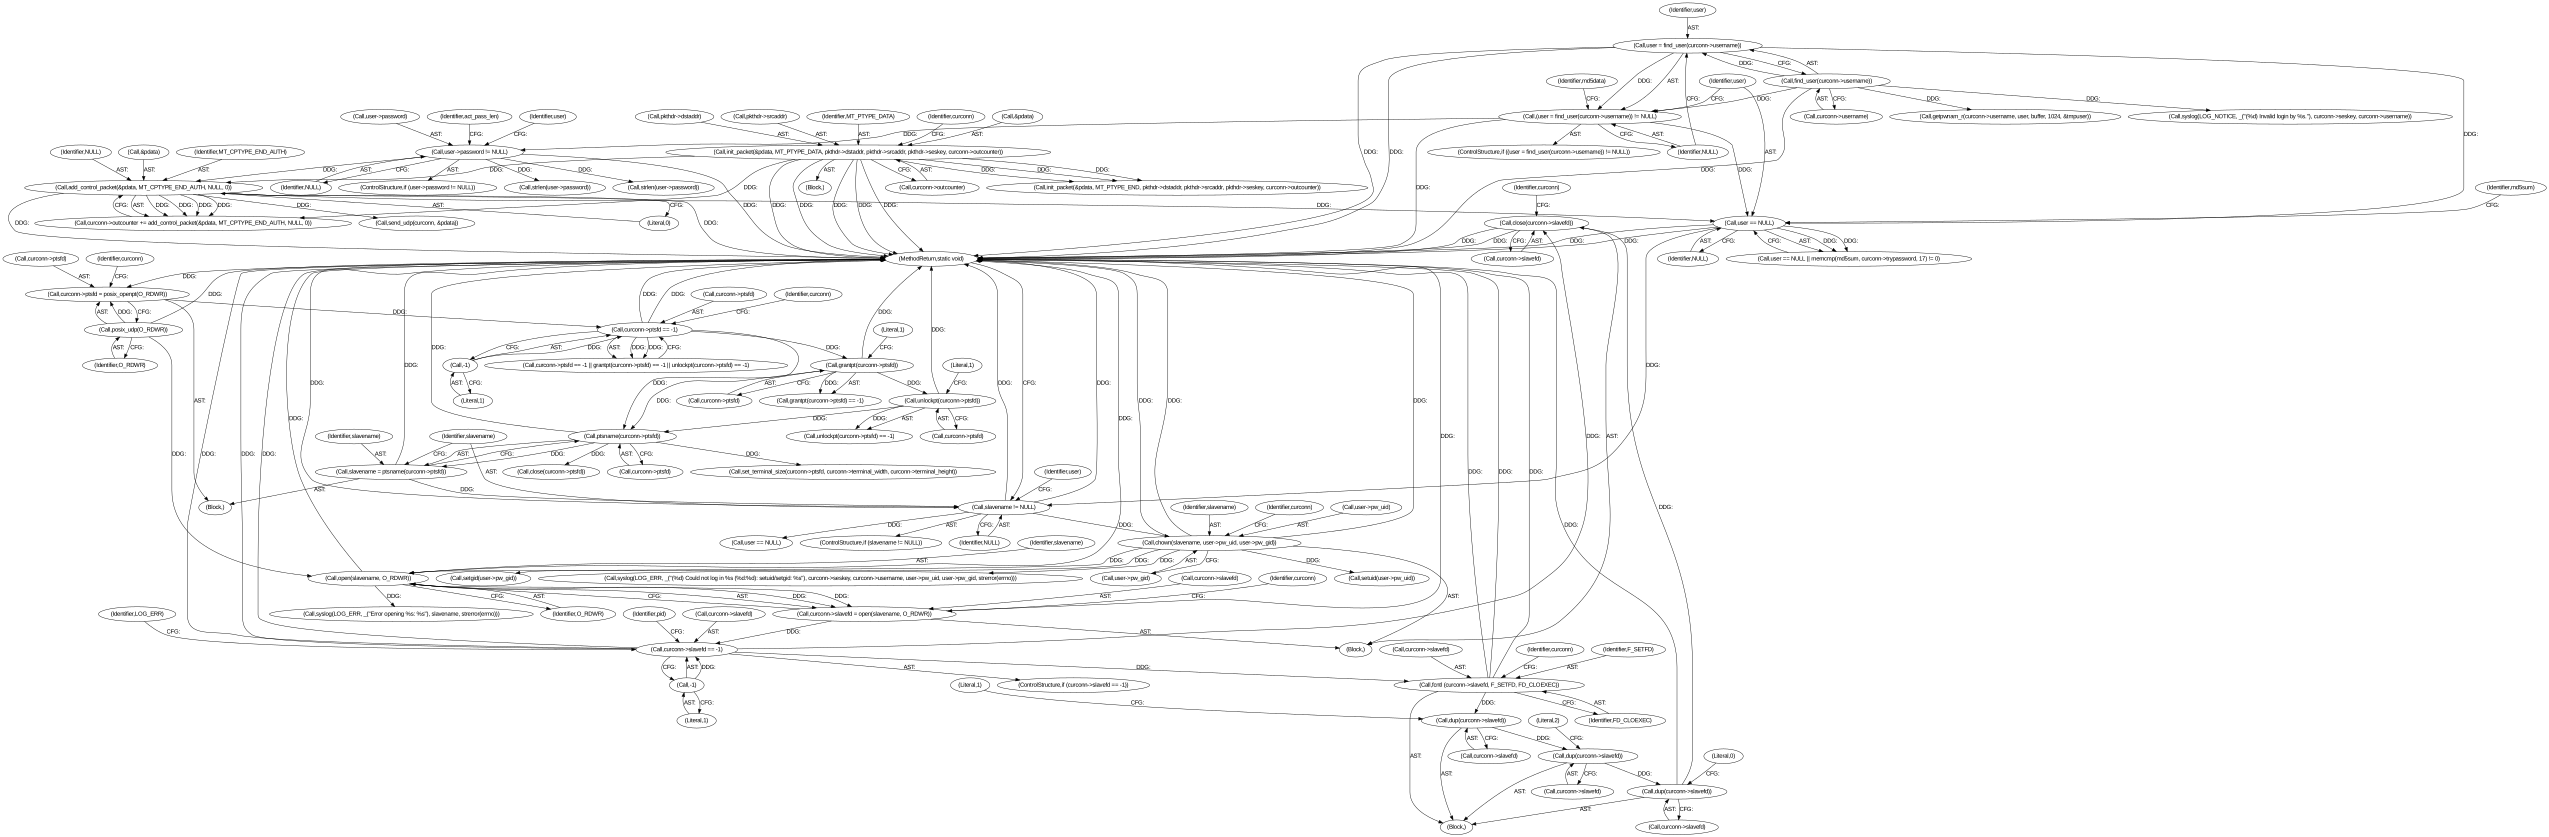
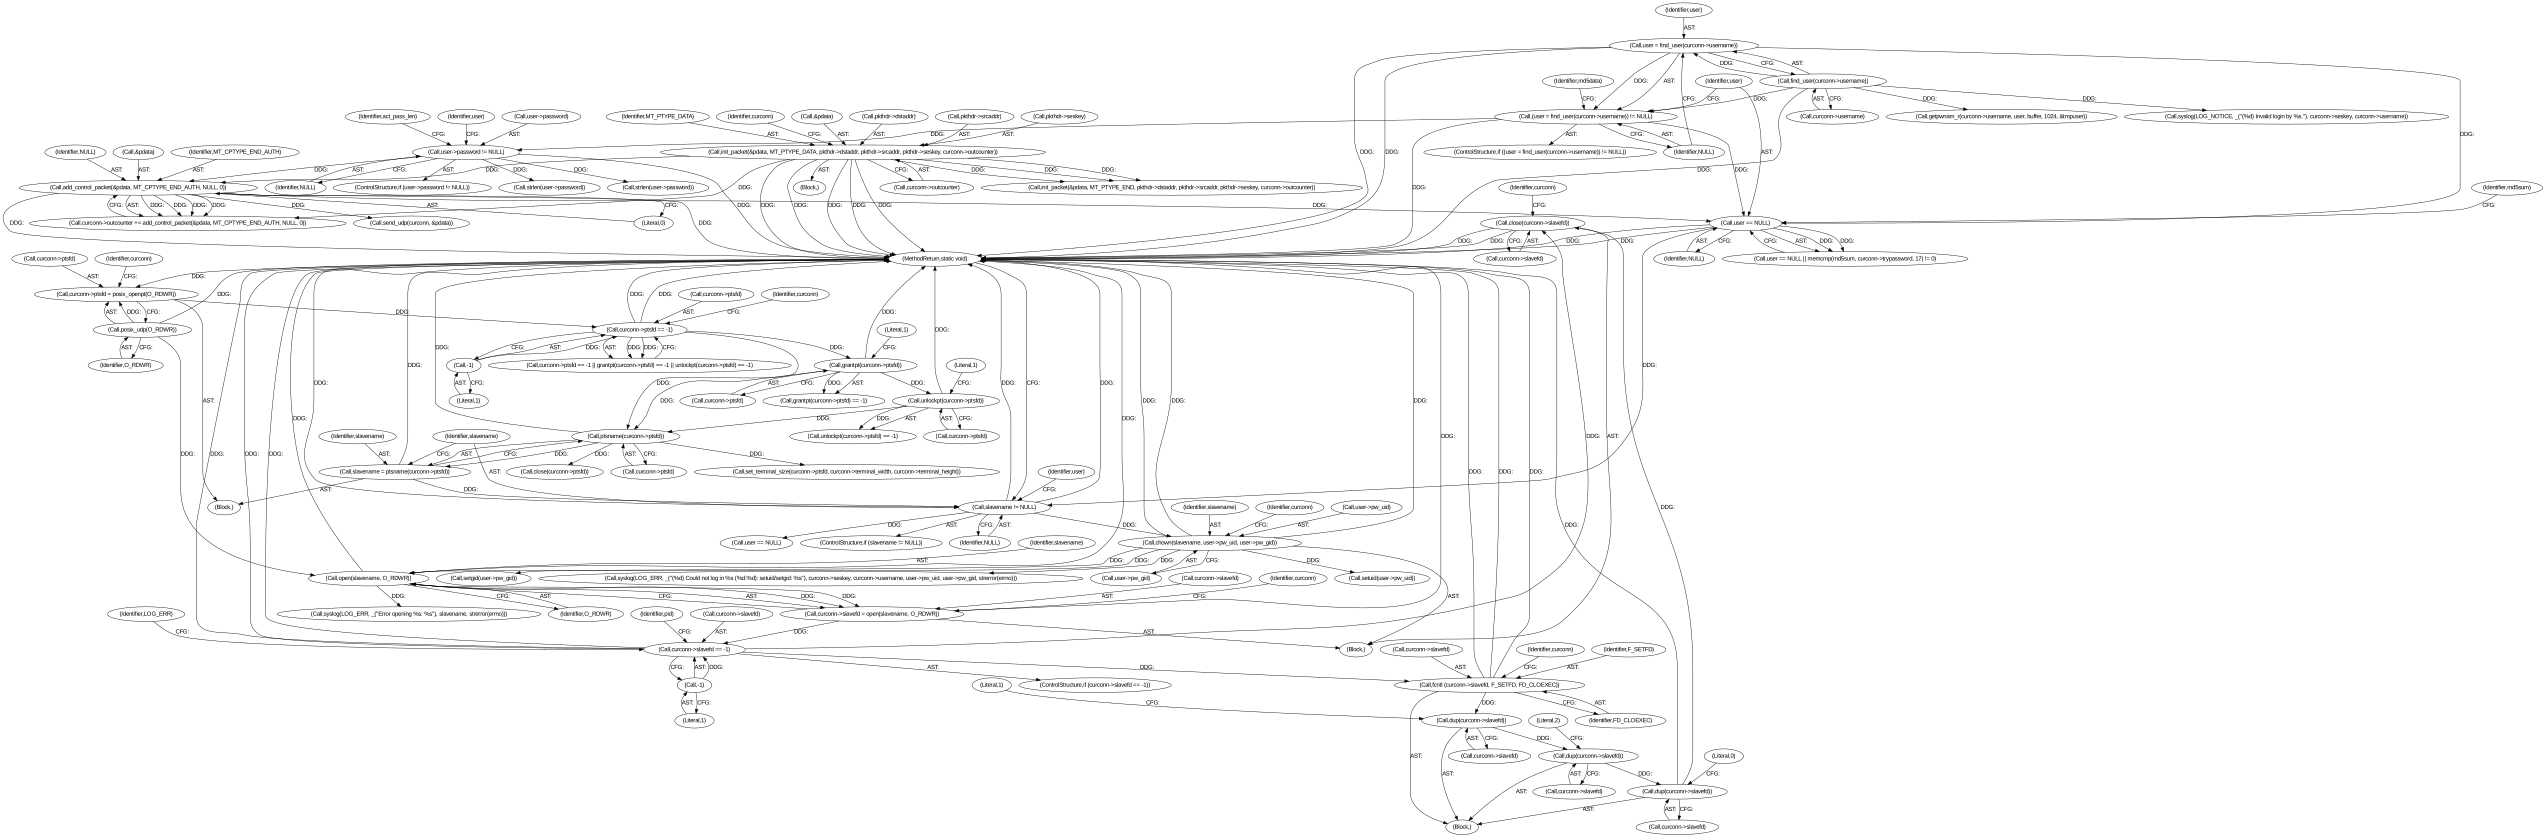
node "(Call,pkthdr->seskey)": added
